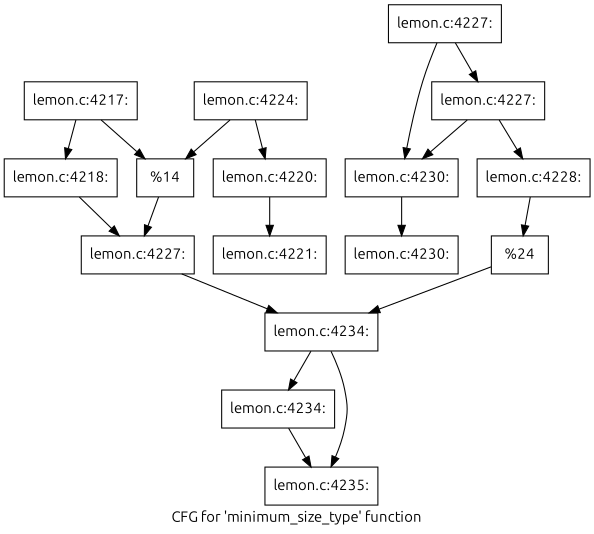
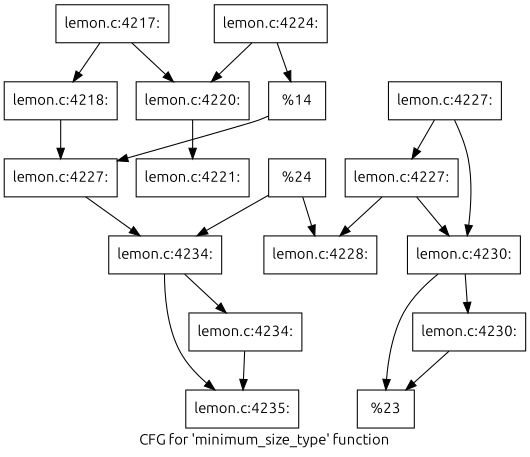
edge "lemon.c:4217:" -> "%14": now "lemon.c:4217:" -> "lemon.c:4220:"
edge "lemon.c:4228:" -> "%24": reversed
node "%23": added
